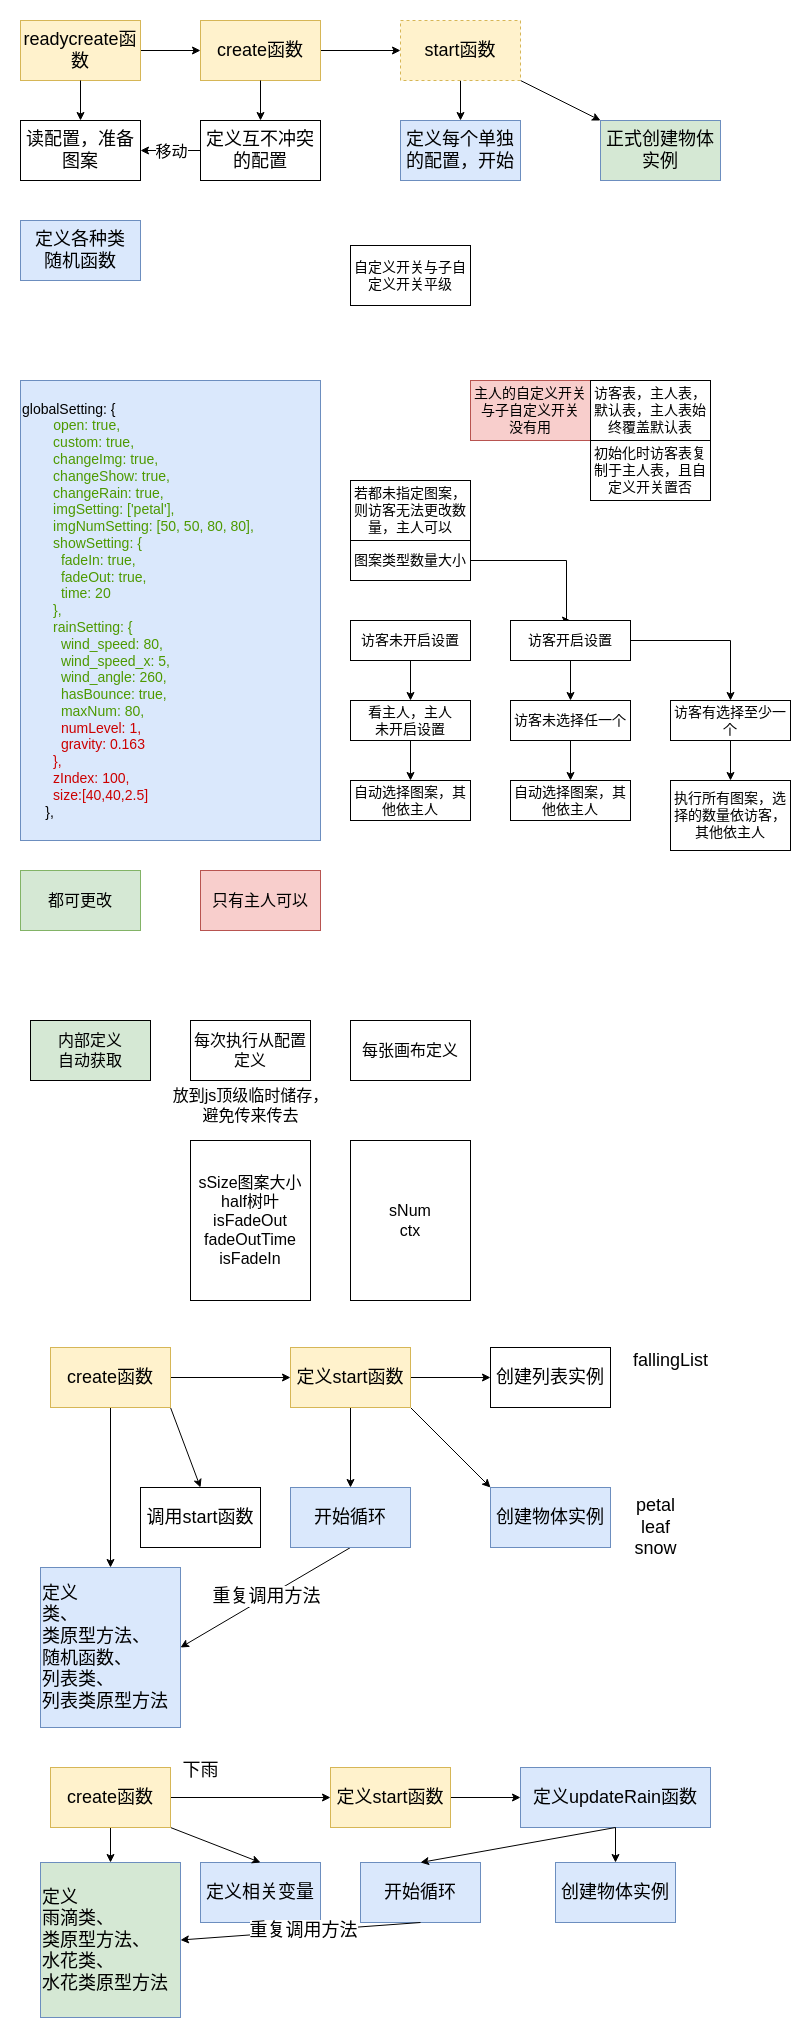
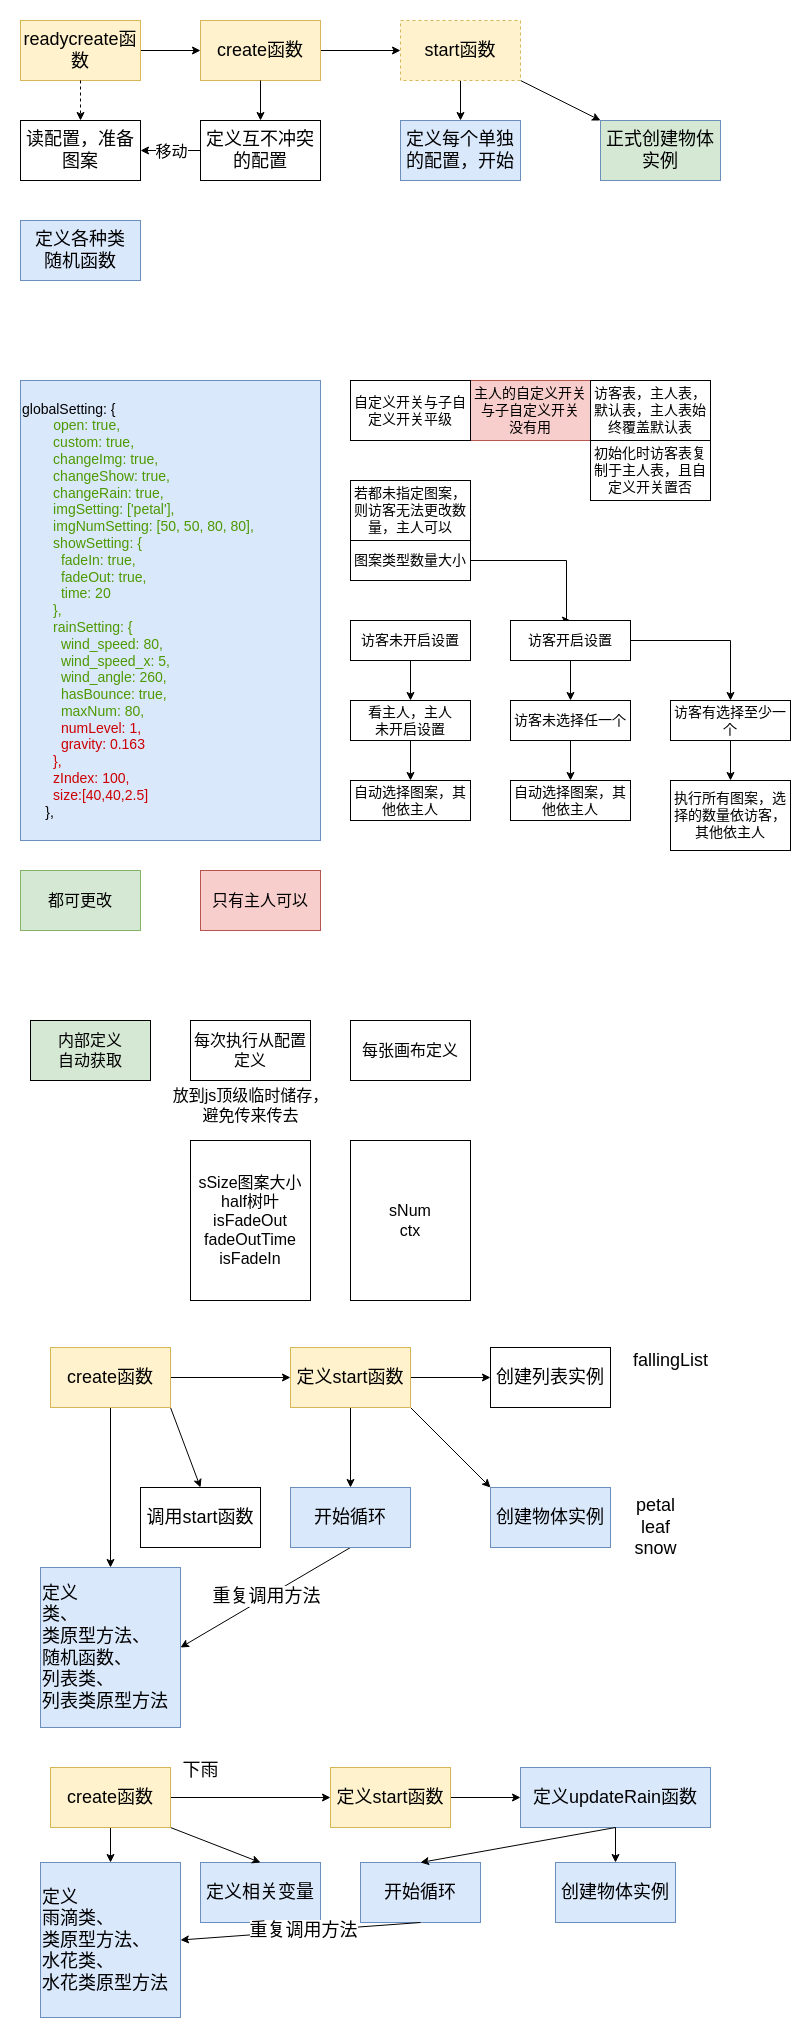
edge "readycreate函数" -> "读配置，准备图案": style solid -> dashed
node "自定义开关与子自定义开关平级": moved (411, 276) -> (411, 411)
node "定义 雨滴类、 类原型方法、 水花类、 水花类原型方法": fillcolor #d5e8d4 -> #dae8fc
